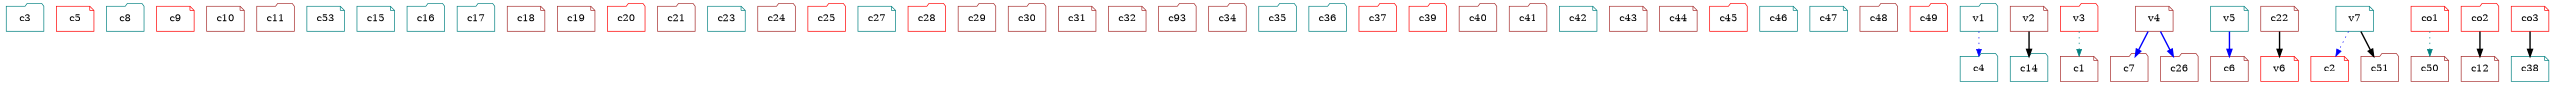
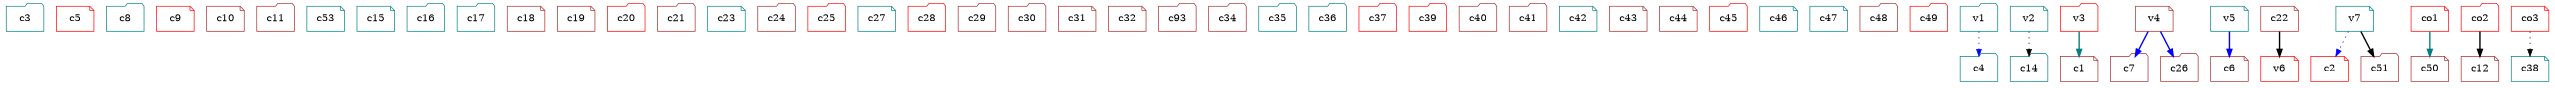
node "v2": color brown -> teal
edge "v2" -> "c14": style bold -> dotted
edge "v3" -> "c1": style dotted -> bold
edge "co1" -> "c50": style dotted -> bold
edge "co3" -> "c38": style bold -> dotted
